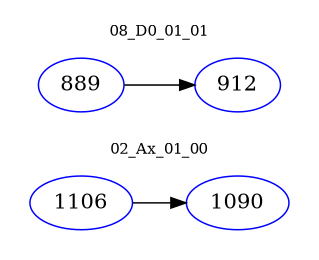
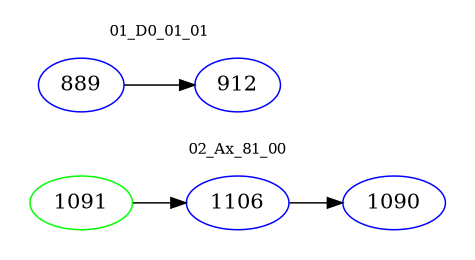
cluster "08_D0_01_01": label "08_D0_01_01" -> "01_D0_01_01"
cluster "02_Ax_01_00": label "02_Ax_01_00" -> "02_Ax_81_00"
node "1091": added
